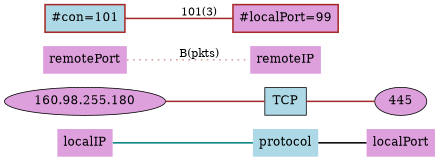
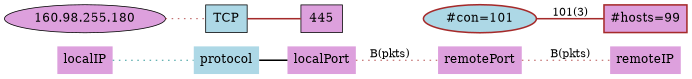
node "#con=101": shape box -> ellipse
node "#localPort=99": label "#localPort=99" -> "#hosts=99"
edge "localPort" -- "remotePort": added, label "B(pkts)"
edge "160.98.255.180" -- "TCP": style bold -> dotted
node "445": shape ellipse -> box
edge "localIP" -- "protocol": style bold -> dotted
